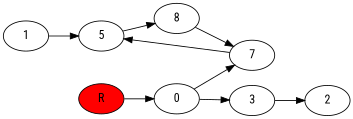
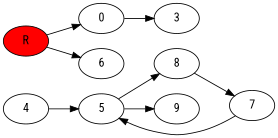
node "1": label "1" -> "4"
node "6": added
edge "0" -> "7": removed
node "2": removed
node "9": added
